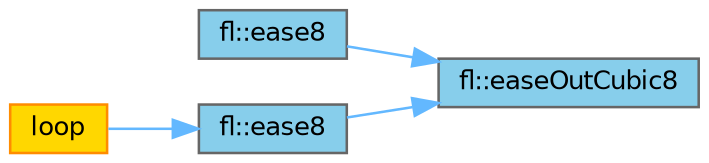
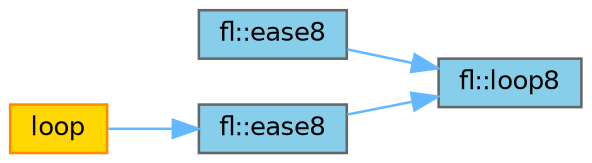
node "fl::easeOutCubic8": label "fl::easeOutCubic8" -> "fl::loop8"
